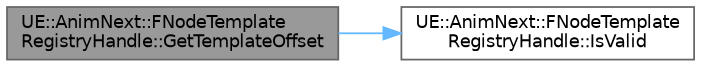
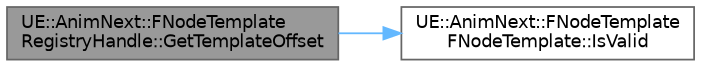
node "UE::AnimNext::FNodeTemplate RegistryHandle::IsValid": label "UE::AnimNext::FNodeTemplate RegistryHandle::IsValid" -> "UE::AnimNext::FNodeTemplate FNodeTemplate::IsValid"
